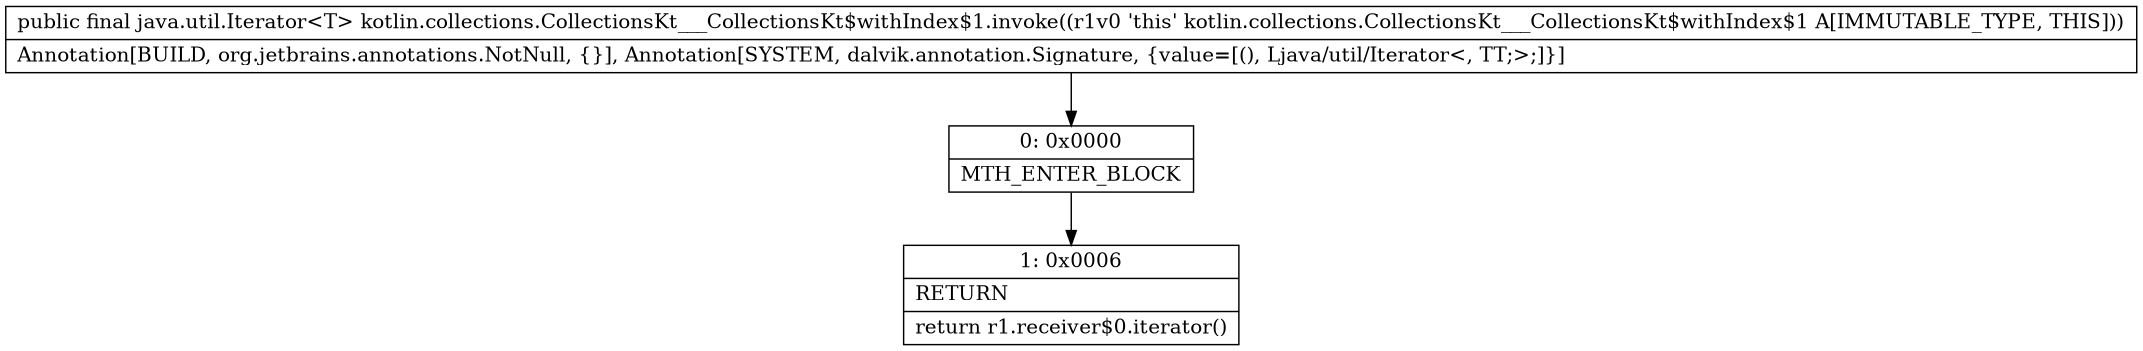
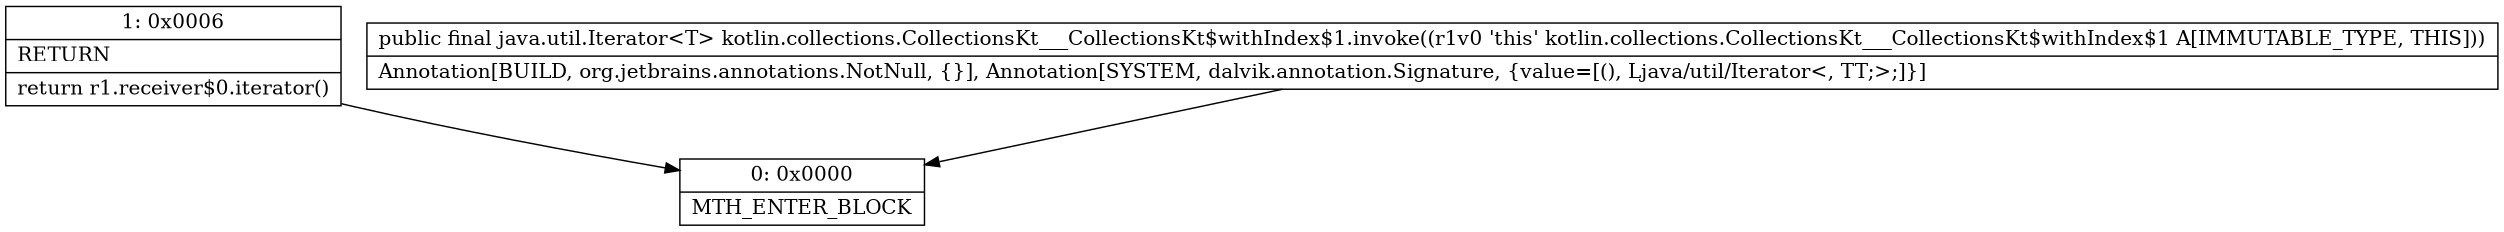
edge "0: 0x0000" -> "1: 0x0006": reversed
